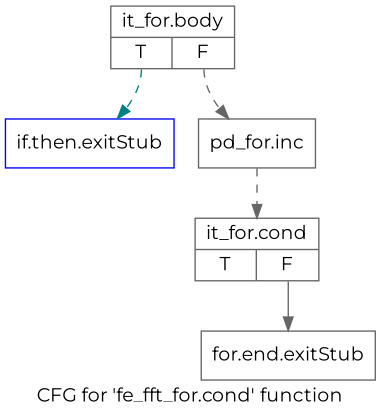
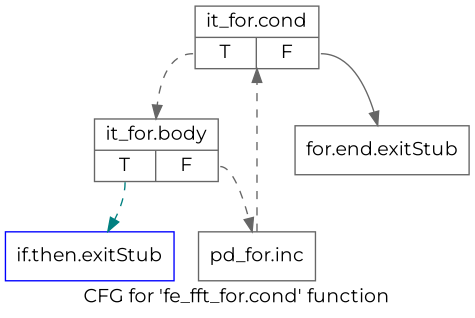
edge "it_for.cond" -> "it_for.body": added
